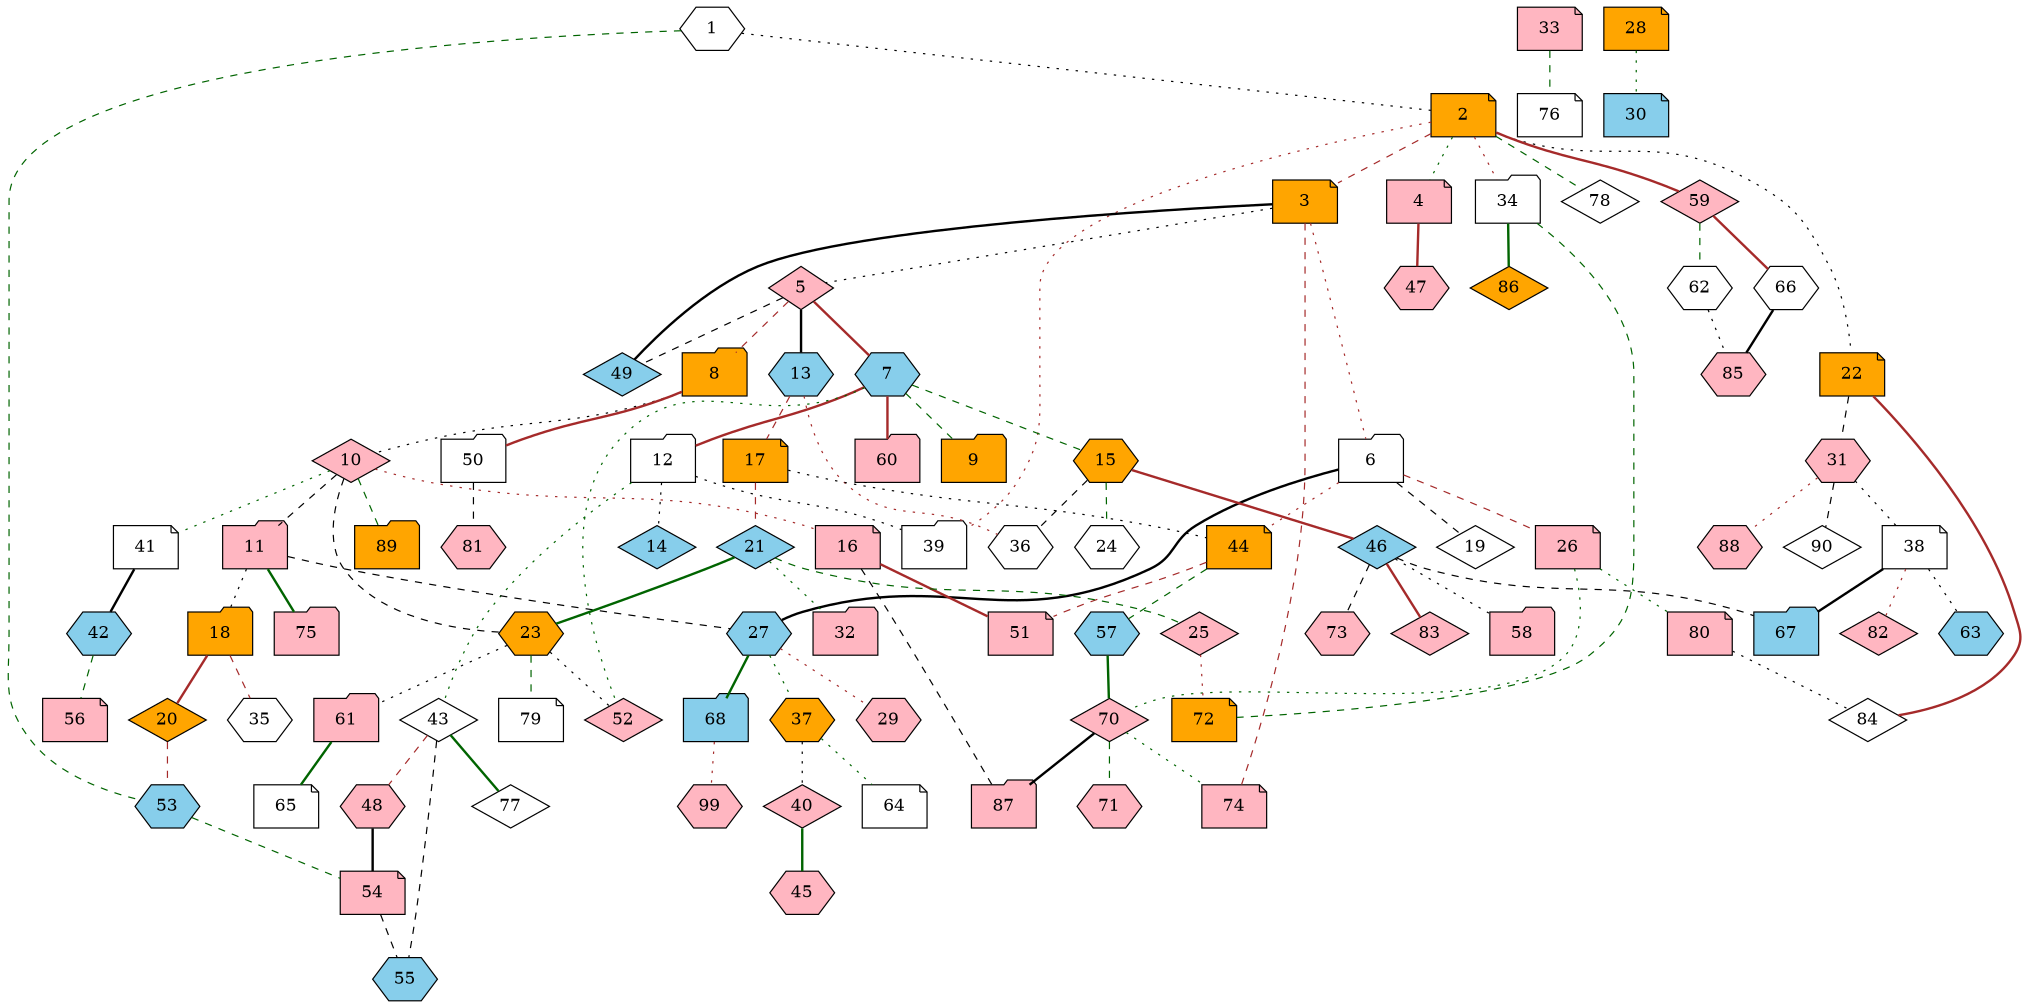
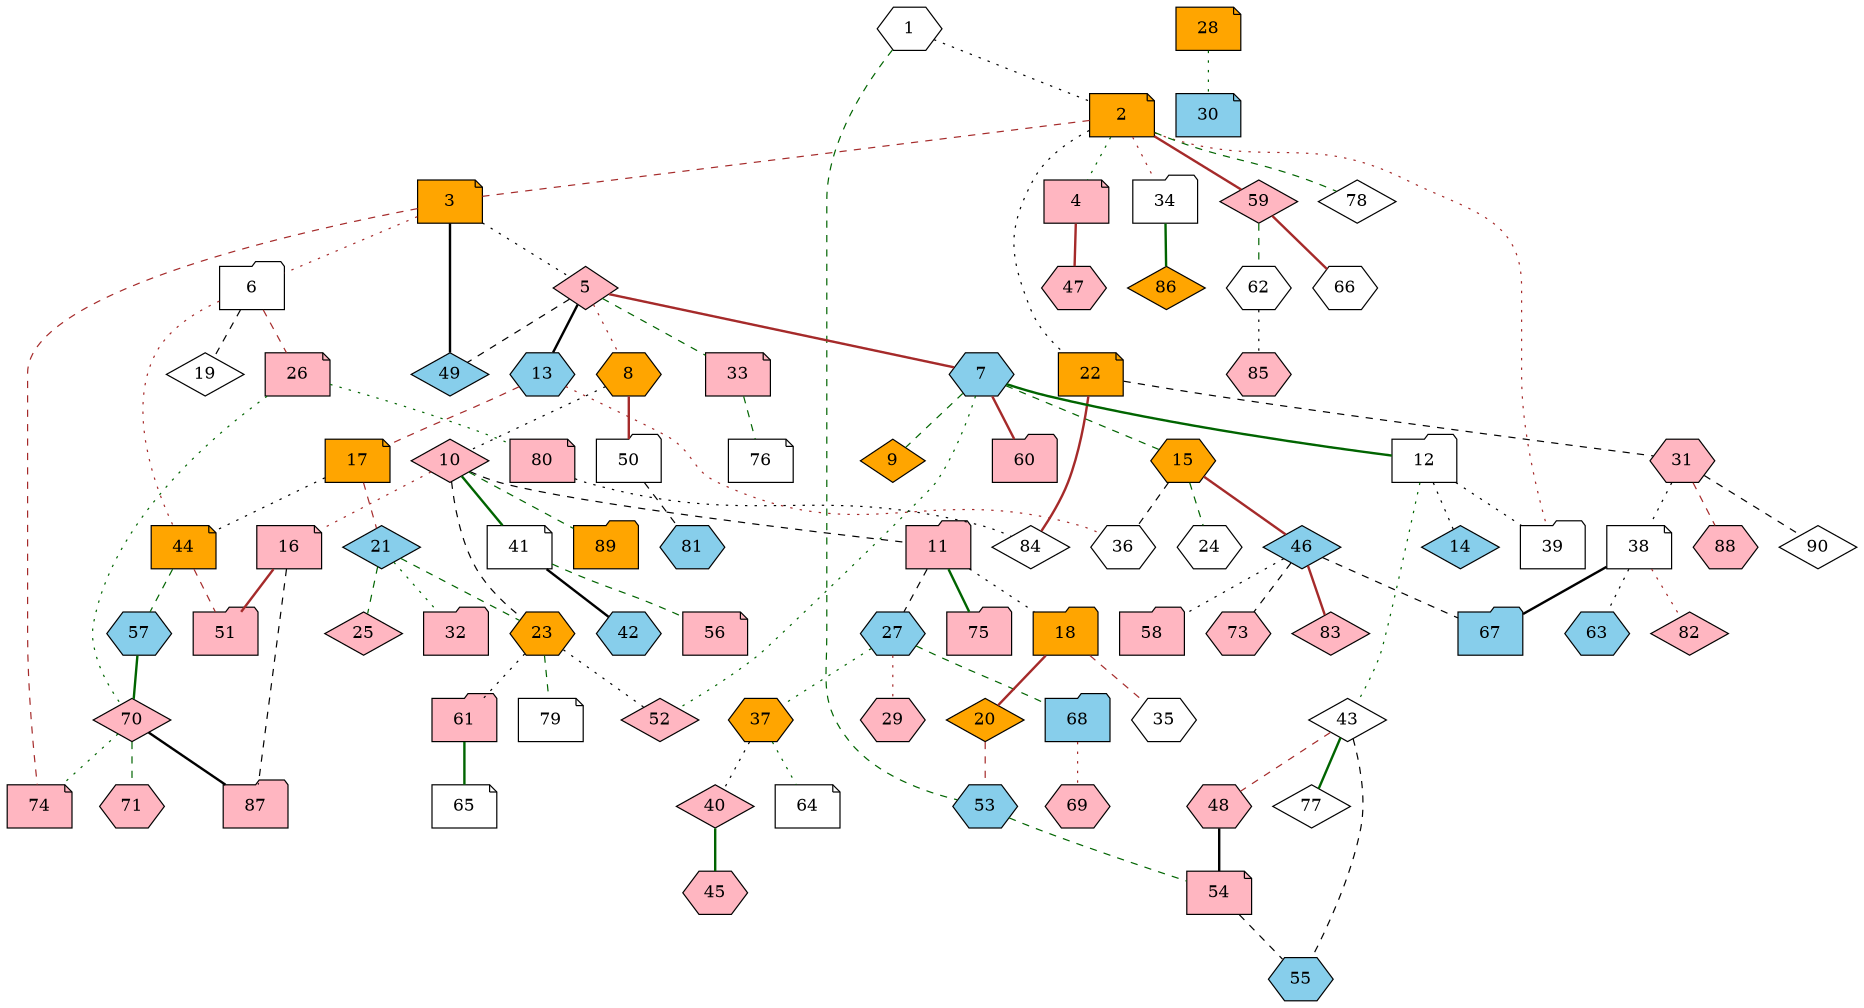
edge "5" -- "33": added
edge "5" -- "8": style dashed -> dotted
edge "66" -- "85": removed
node "8": shape folder -> hexagon
edge "7" -- "12": color brown -> darkgreen
node "9": shape folder -> diamond
edge "10" -- "41": style dotted -> bold
edge "31" -- "88": style dotted -> dashed
node "81": fillcolor lightpink -> skyblue
edge "6" -- "27": removed
edge "21" -- "23": style bold -> dashed
node "51": shape note -> folder
edge "42" -- "56": now "41" -- "56"
edge "27" -- "68": style bold -> dashed
node "72": removed
node "99": label "99" -> "69"
